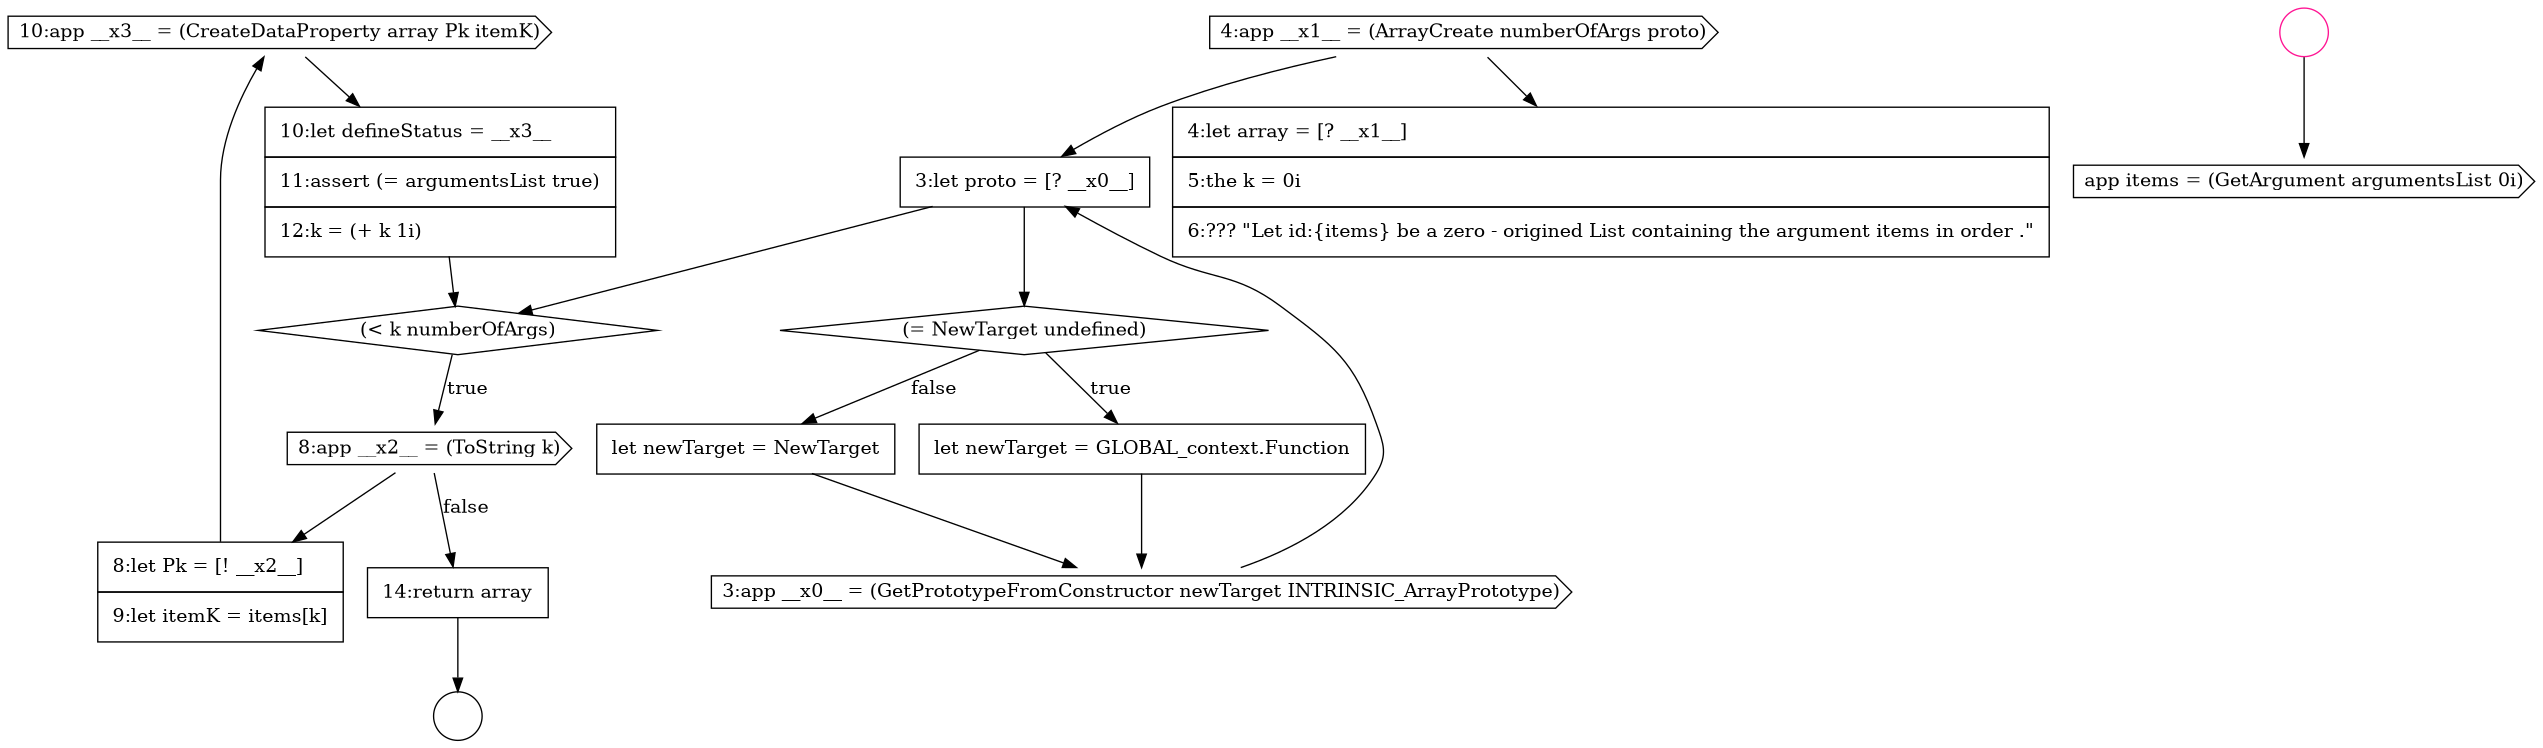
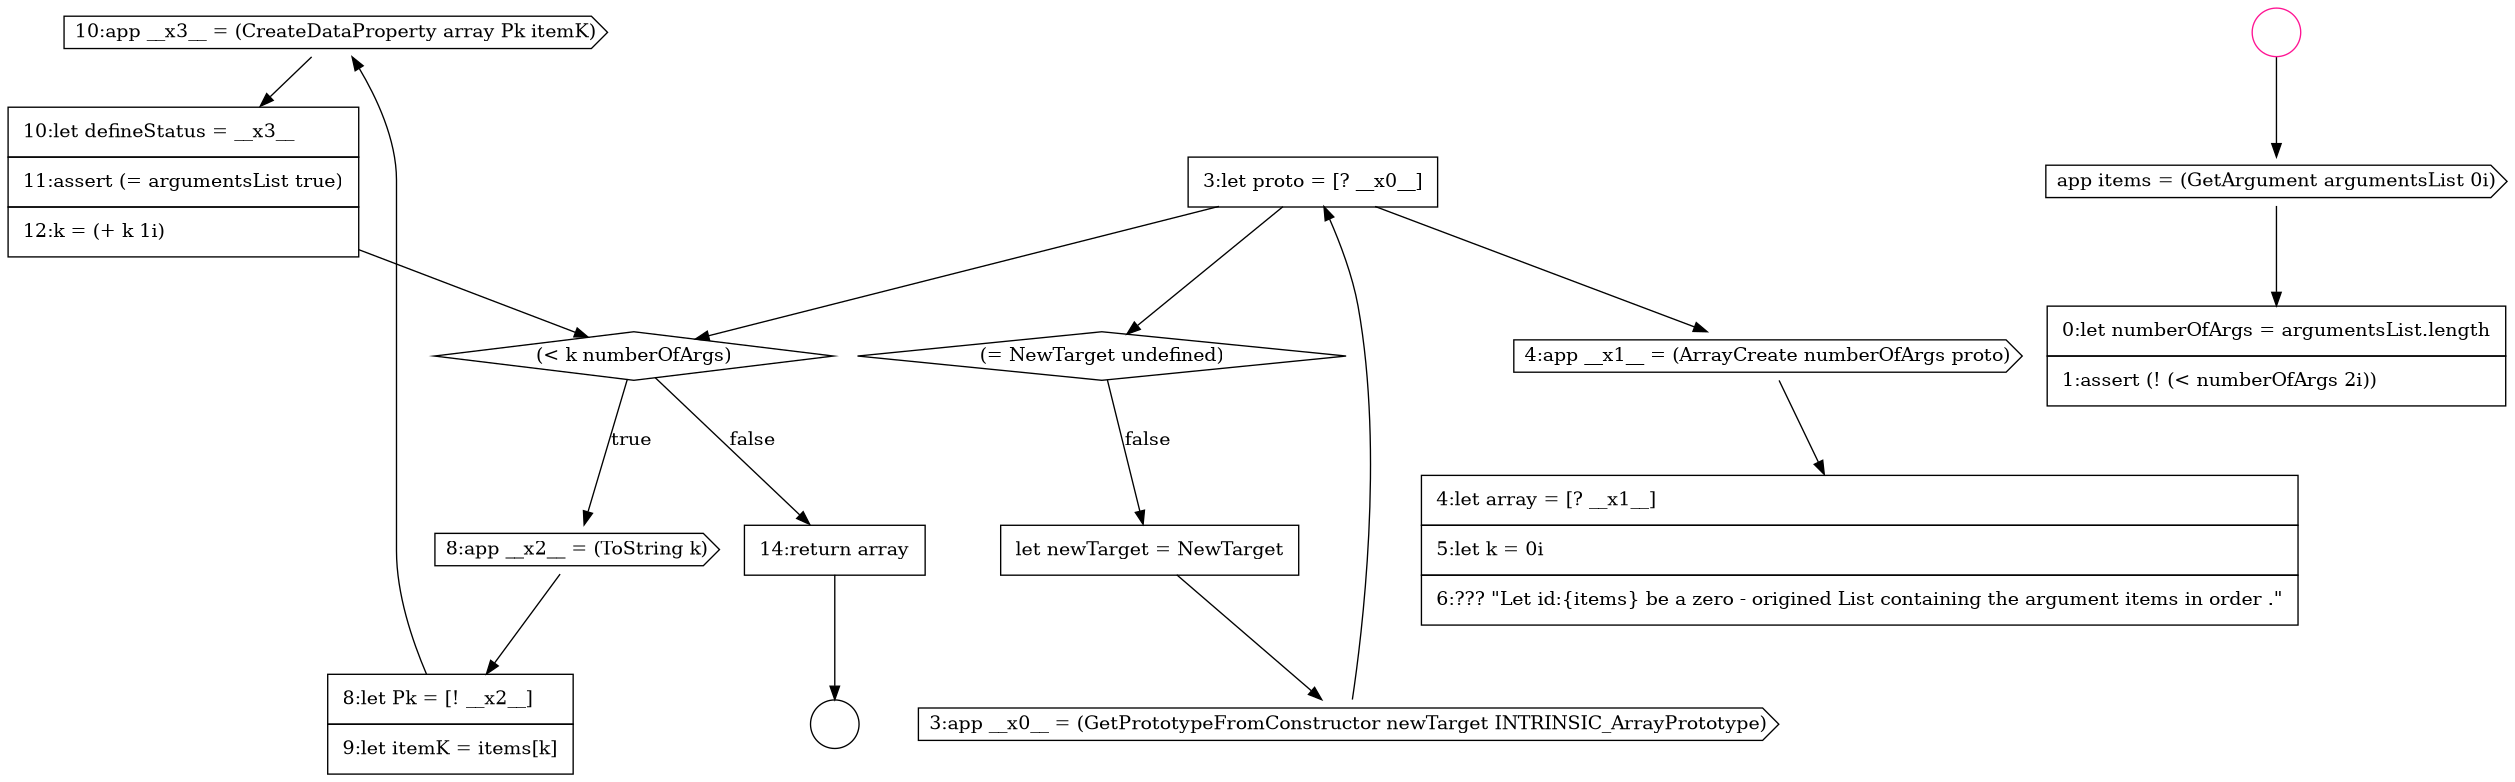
edge "4:app __x1__ = (ArrayCreate numberOfArgs proto)" -> "3:let proto = [? __x0__]": reversed
node "4:let array = [? __x1__]": text "5:the k = 0i" -> "5:let k = 0i"
node "0:let numberOfArgs = argumentsList.length": added
node "let newTarget = GLOBAL_context.Function": removed
edge "8:app __x2__ = (ToString k)" -> "14:return array": now "(< k numberOfArgs)" -> "14:return array"
